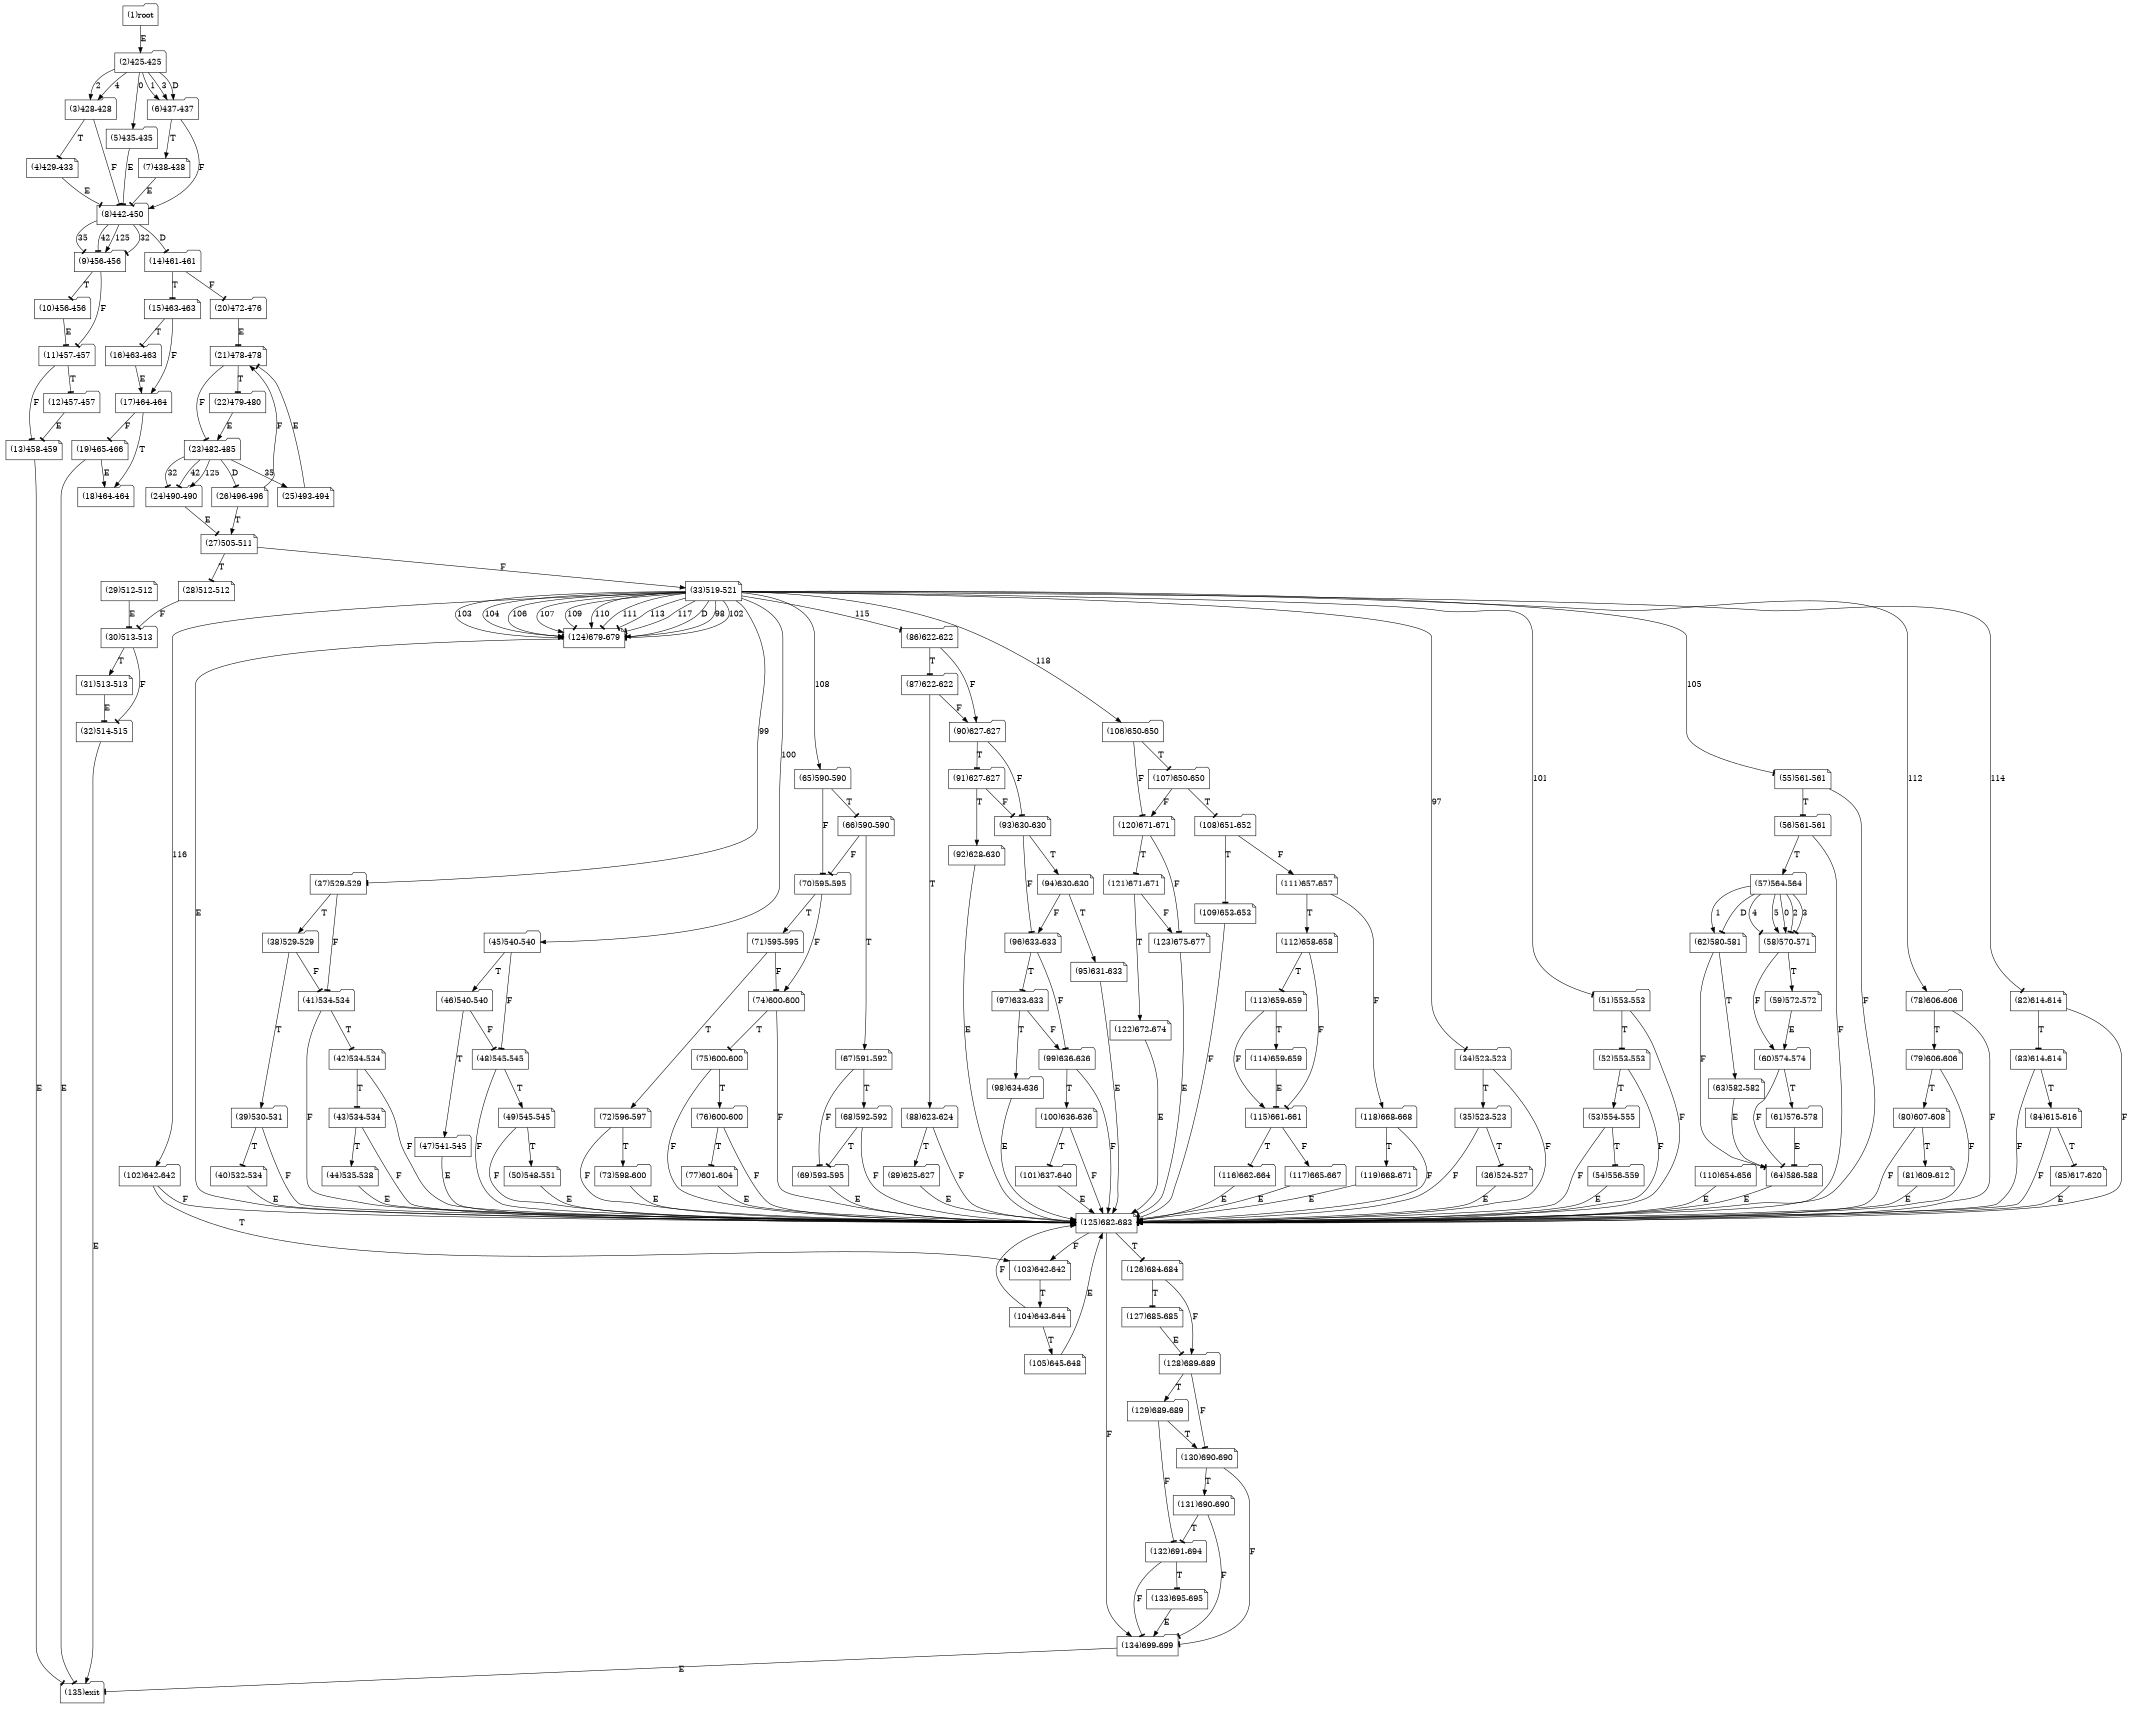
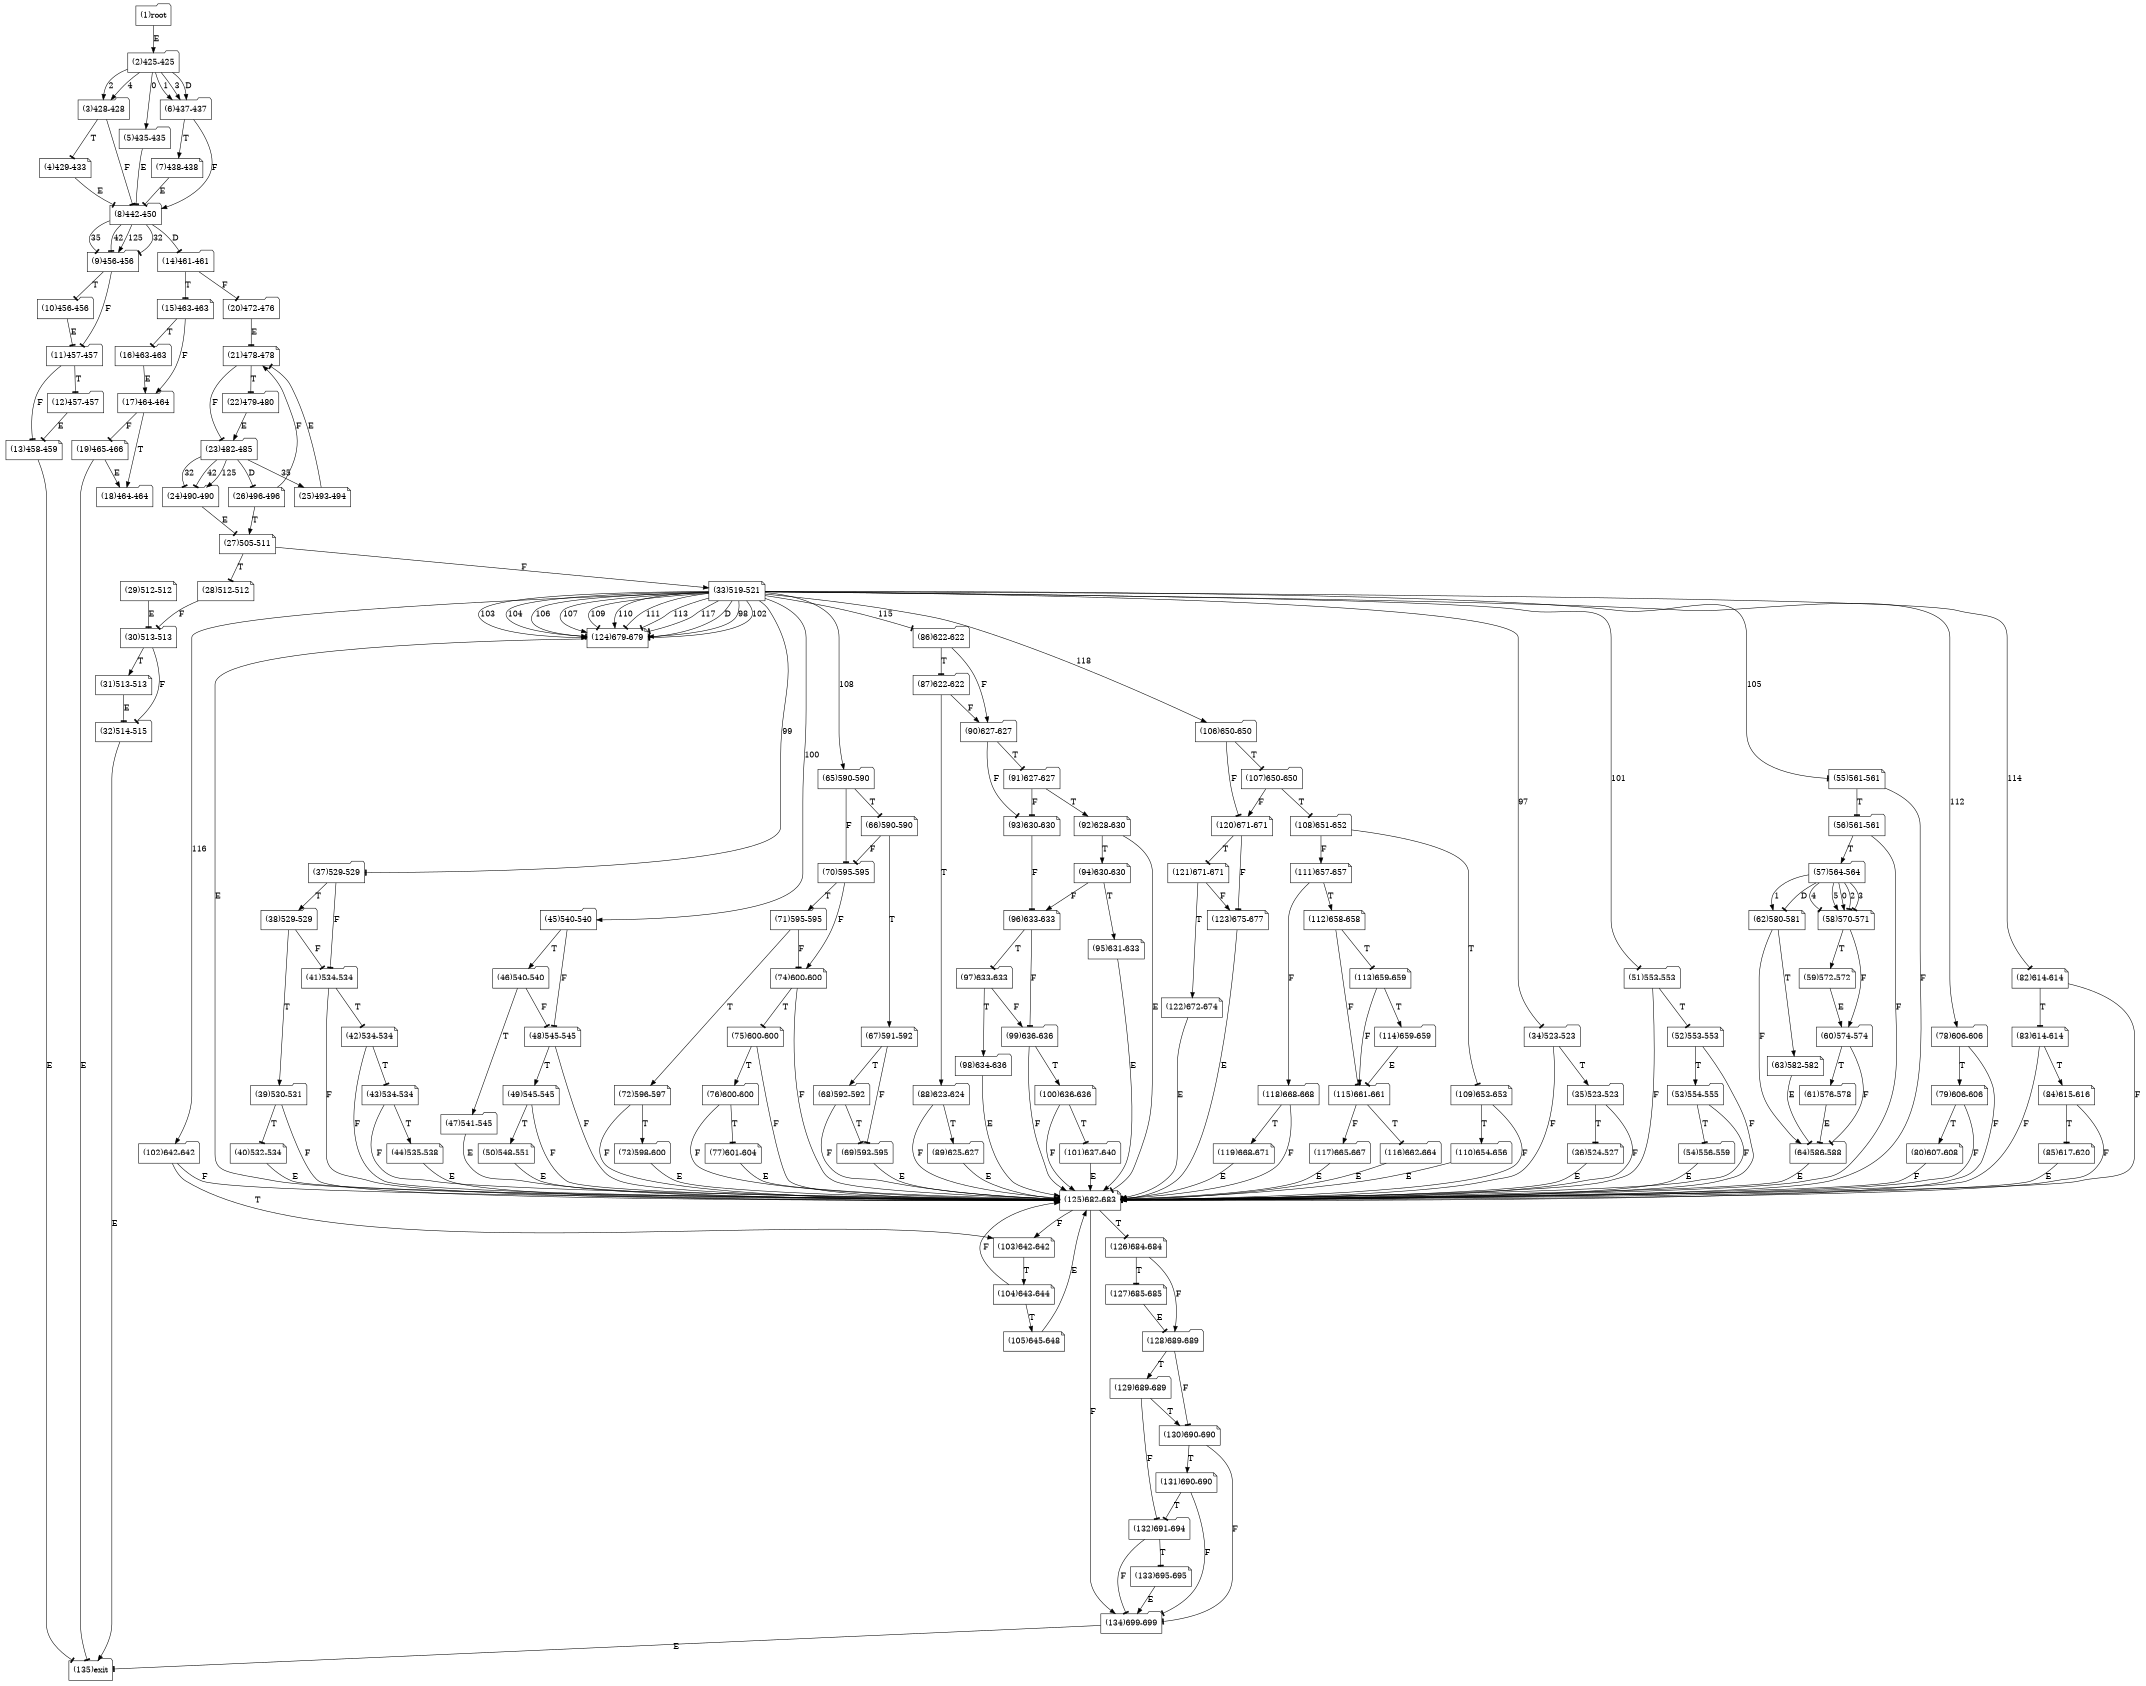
edge "(93)630-630" -> "(94)630-630": now "(92)628-630" -> "(94)630-630"
edge "(109)653-653" -> "(110)654-656": added, label "T"
node "(81)609-612": removed
